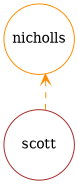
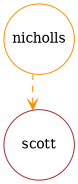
edge "scott" -> "nicholls": reversed
